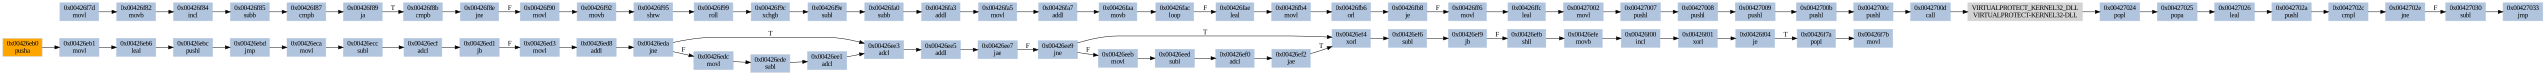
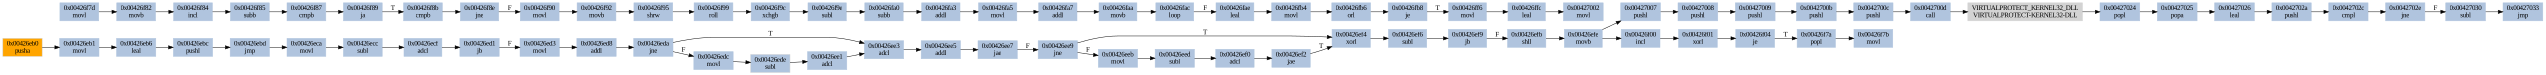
edge "0x00426fb8 je" -> "0x00426ff6 movl": label "F" -> "T"
edge "0x00427002 movl" -> "0x00427007 pushl": now "0x00426efe movb" -> "0x00427007 pushl"
